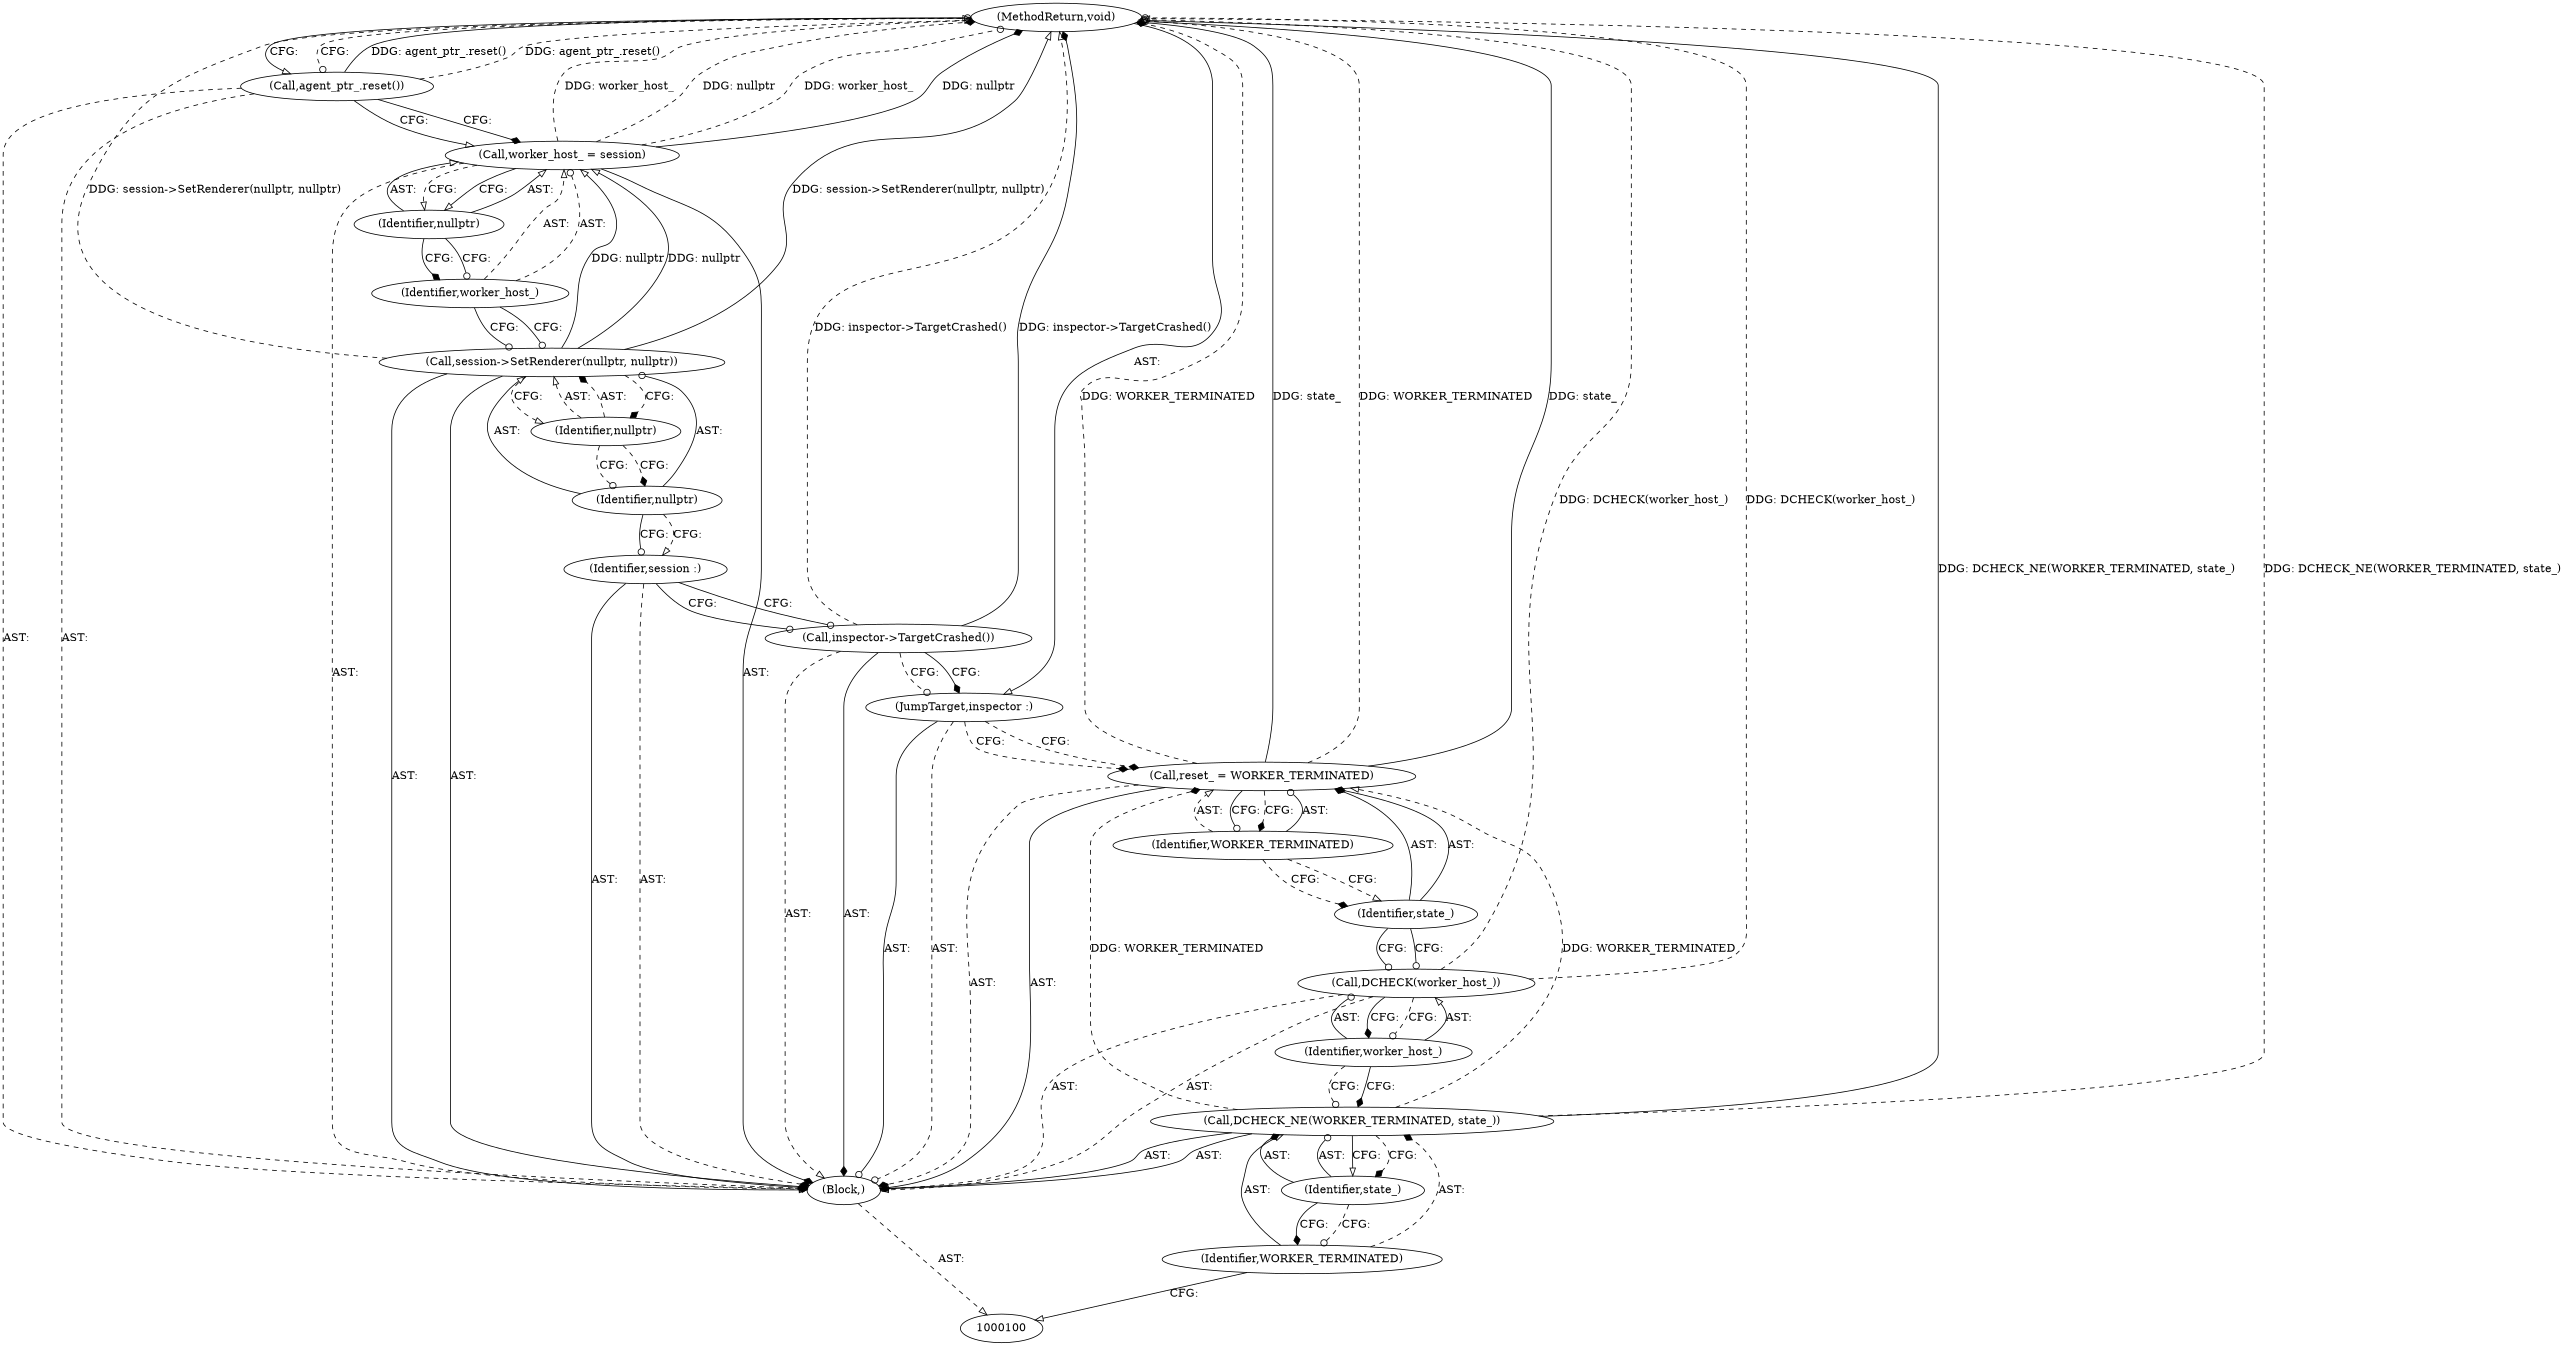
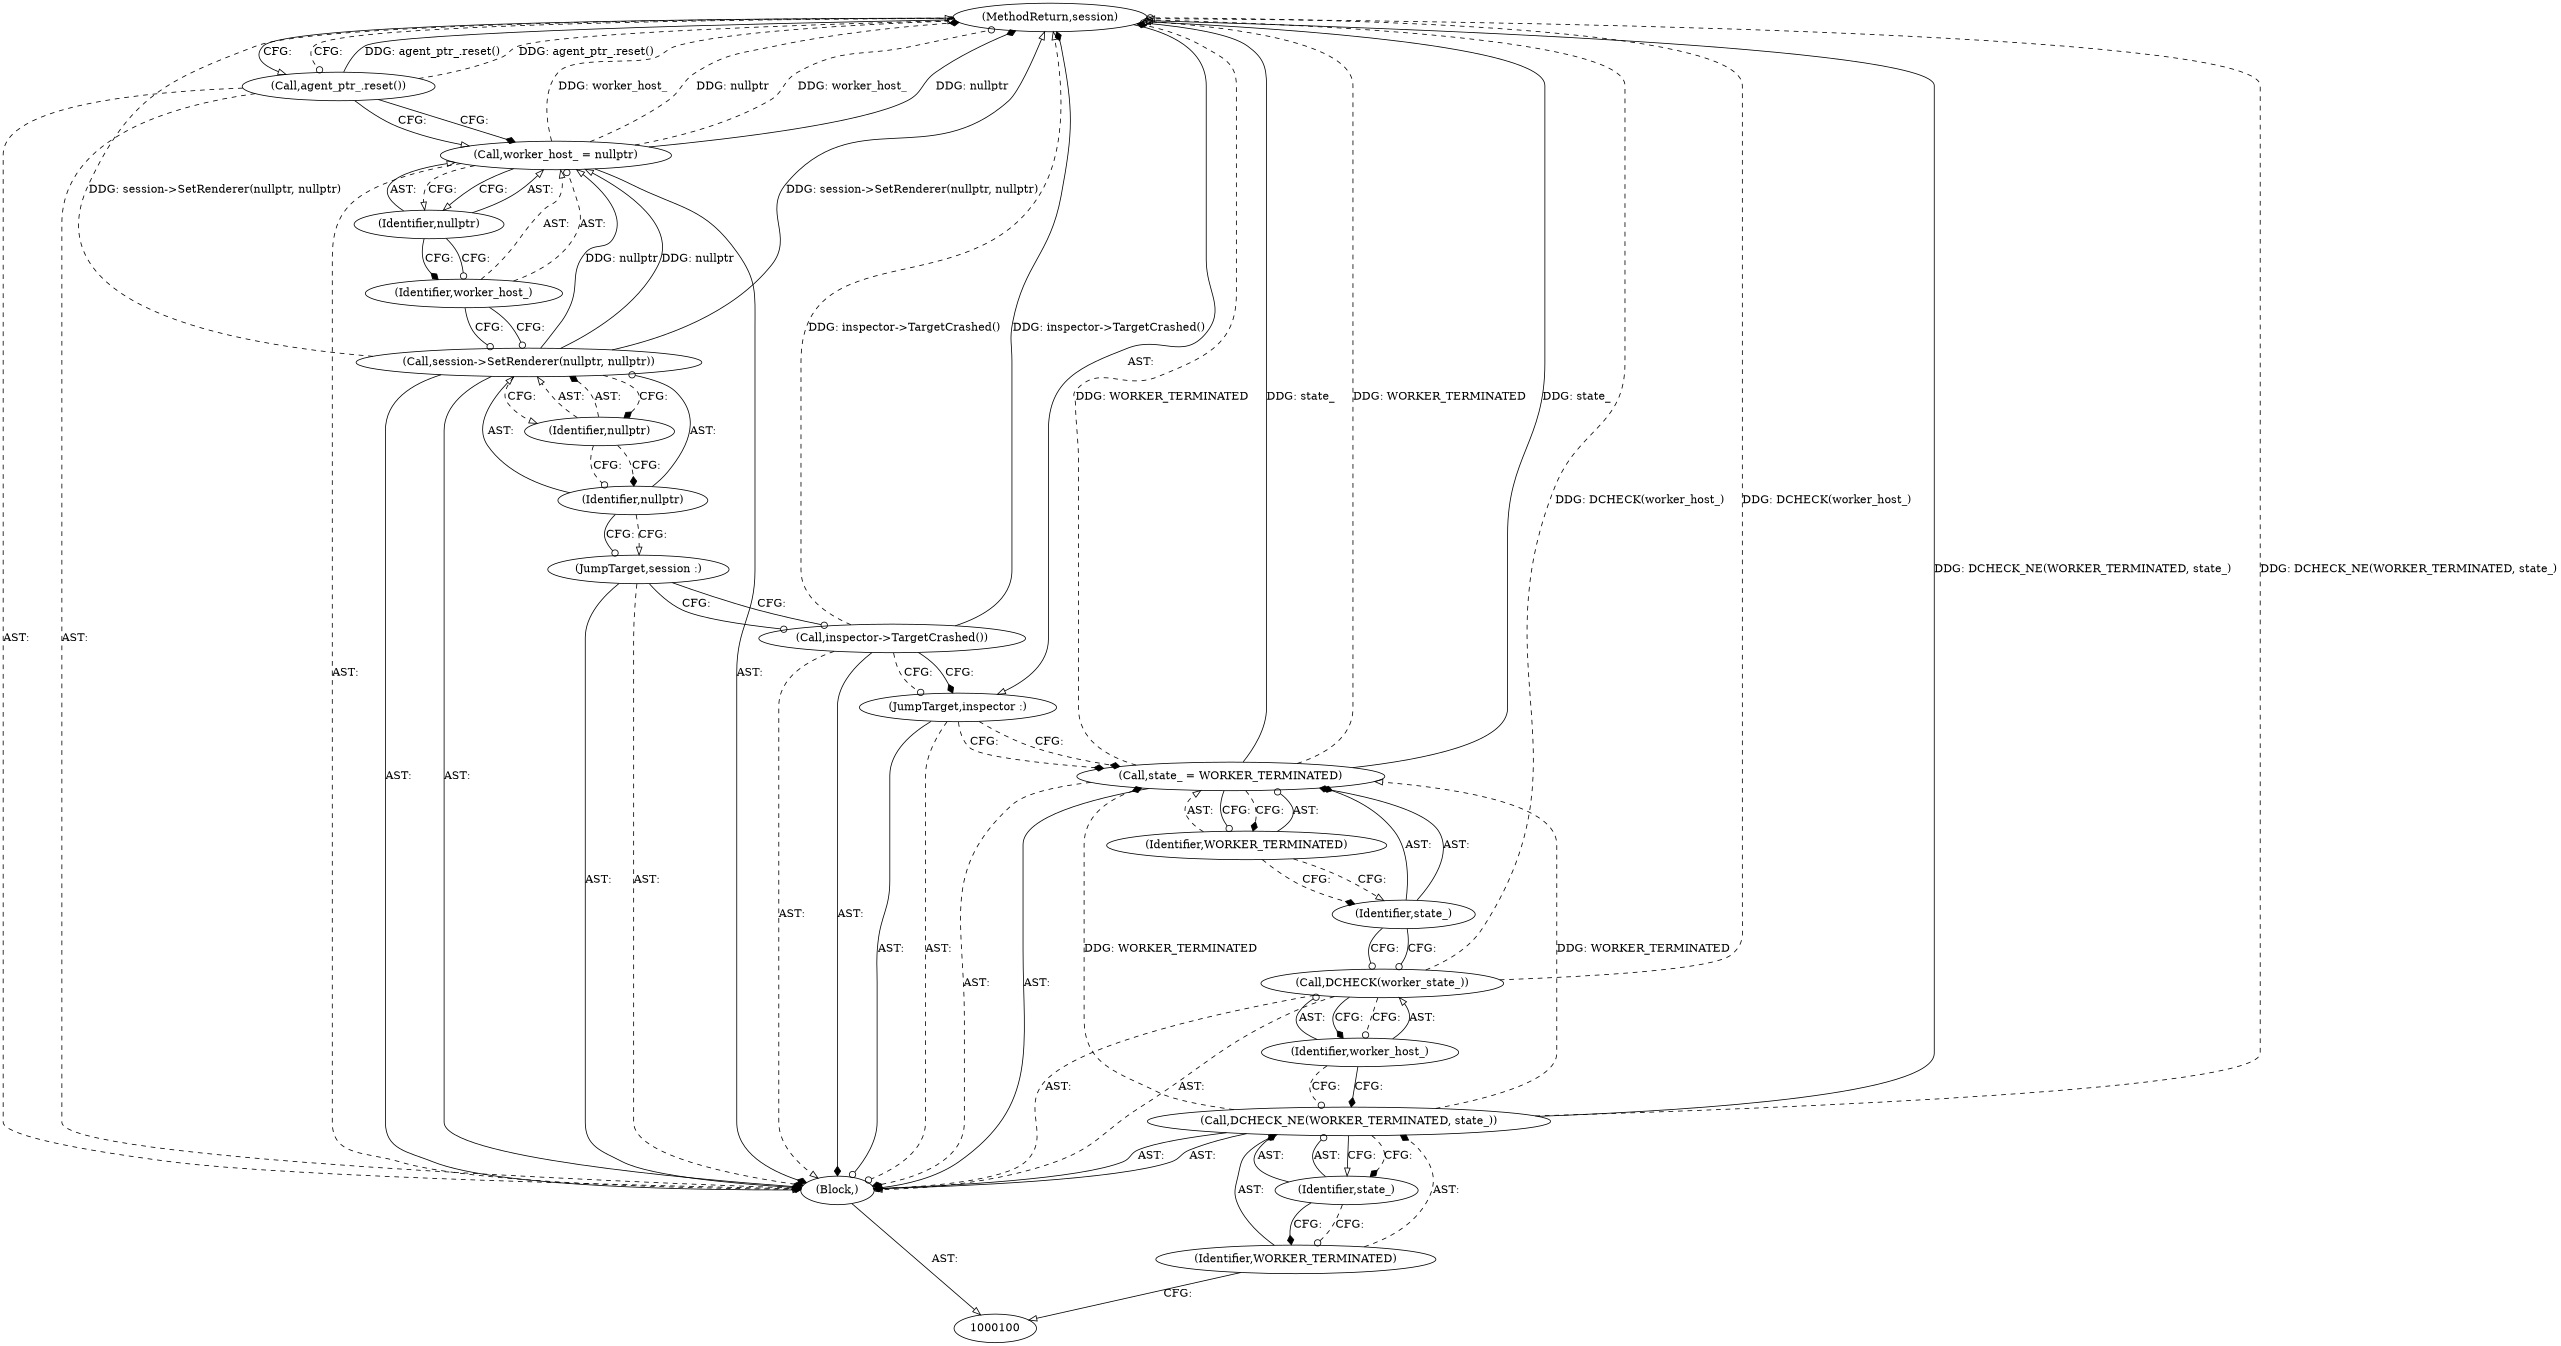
node "(MethodReturn,void)": label "(MethodReturn,void)" -> "(MethodReturn,session)"
node "(Call,worker_host_ = session)": label "(Call,worker_host_ = session)" -> "(Call,worker_host_ = nullptr)"
node "(Identifier,session :)": label "(Identifier,session :)" -> "(JumpTarget,session :)"
node "(Call,reset_ = WORKER_TERMINATED)": label "(Call,reset_ = WORKER_TERMINATED)" -> "(Call,state_ = WORKER_TERMINATED)"
node "(Call,DCHECK(worker_host_))": label "(Call,DCHECK(worker_host_))" -> "(Call,DCHECK(worker_state_))"
edge "(Block,)" -> "1000100": style dashed -> solid
